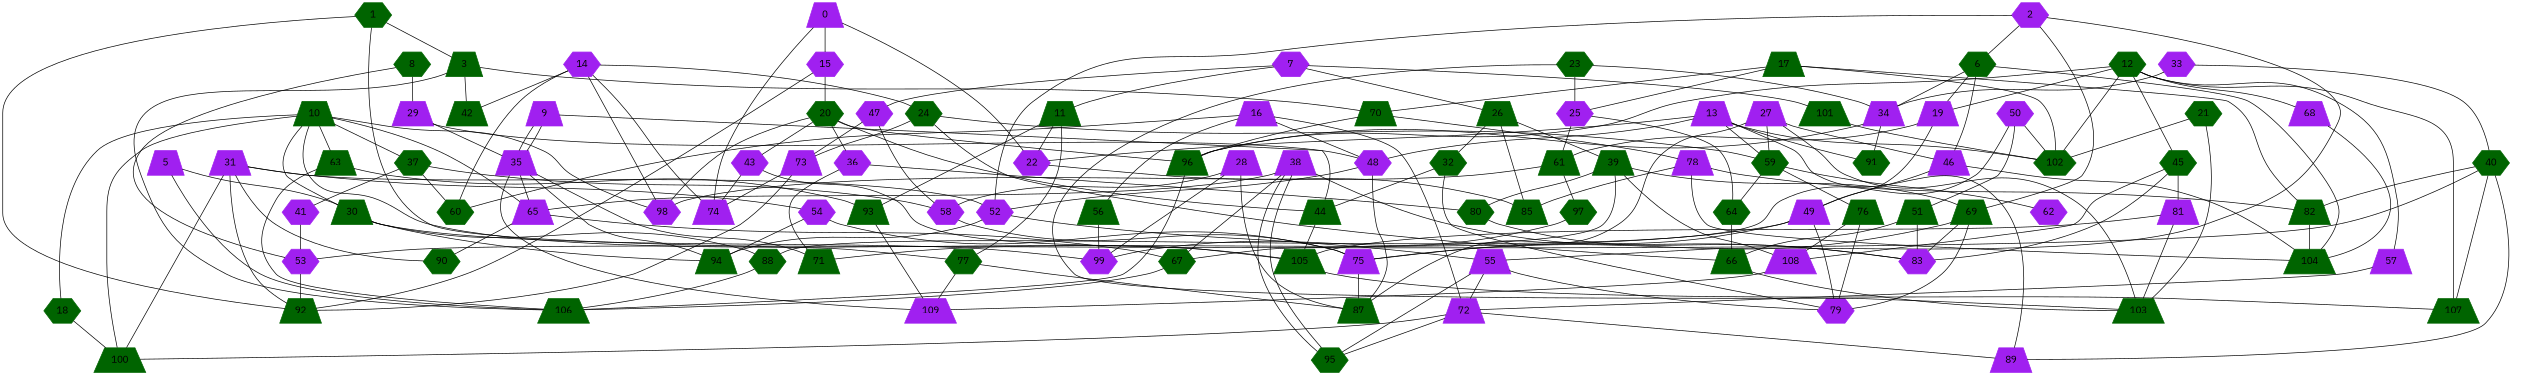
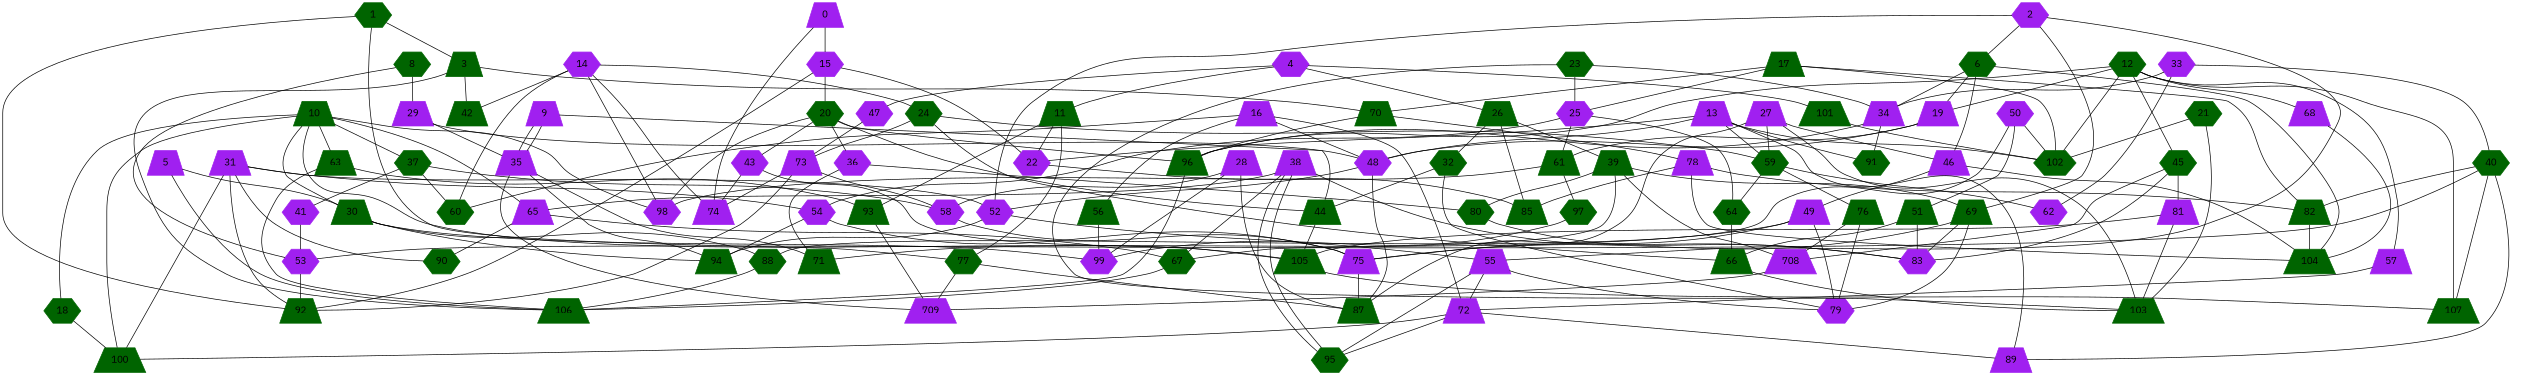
node "7": label "7" -> "4"
edge "0" -- "22": now "15" -- "22"
edge "33" -- "62": added
edge "47" -- "58": now "73" -- "58"
edge "25" -- "54": added
edge "19" -- "49": now "19" -- "48"
edge "35" -- "65": removed
node "108": label "108" -> "708"
node "109": label "109" -> "709"
